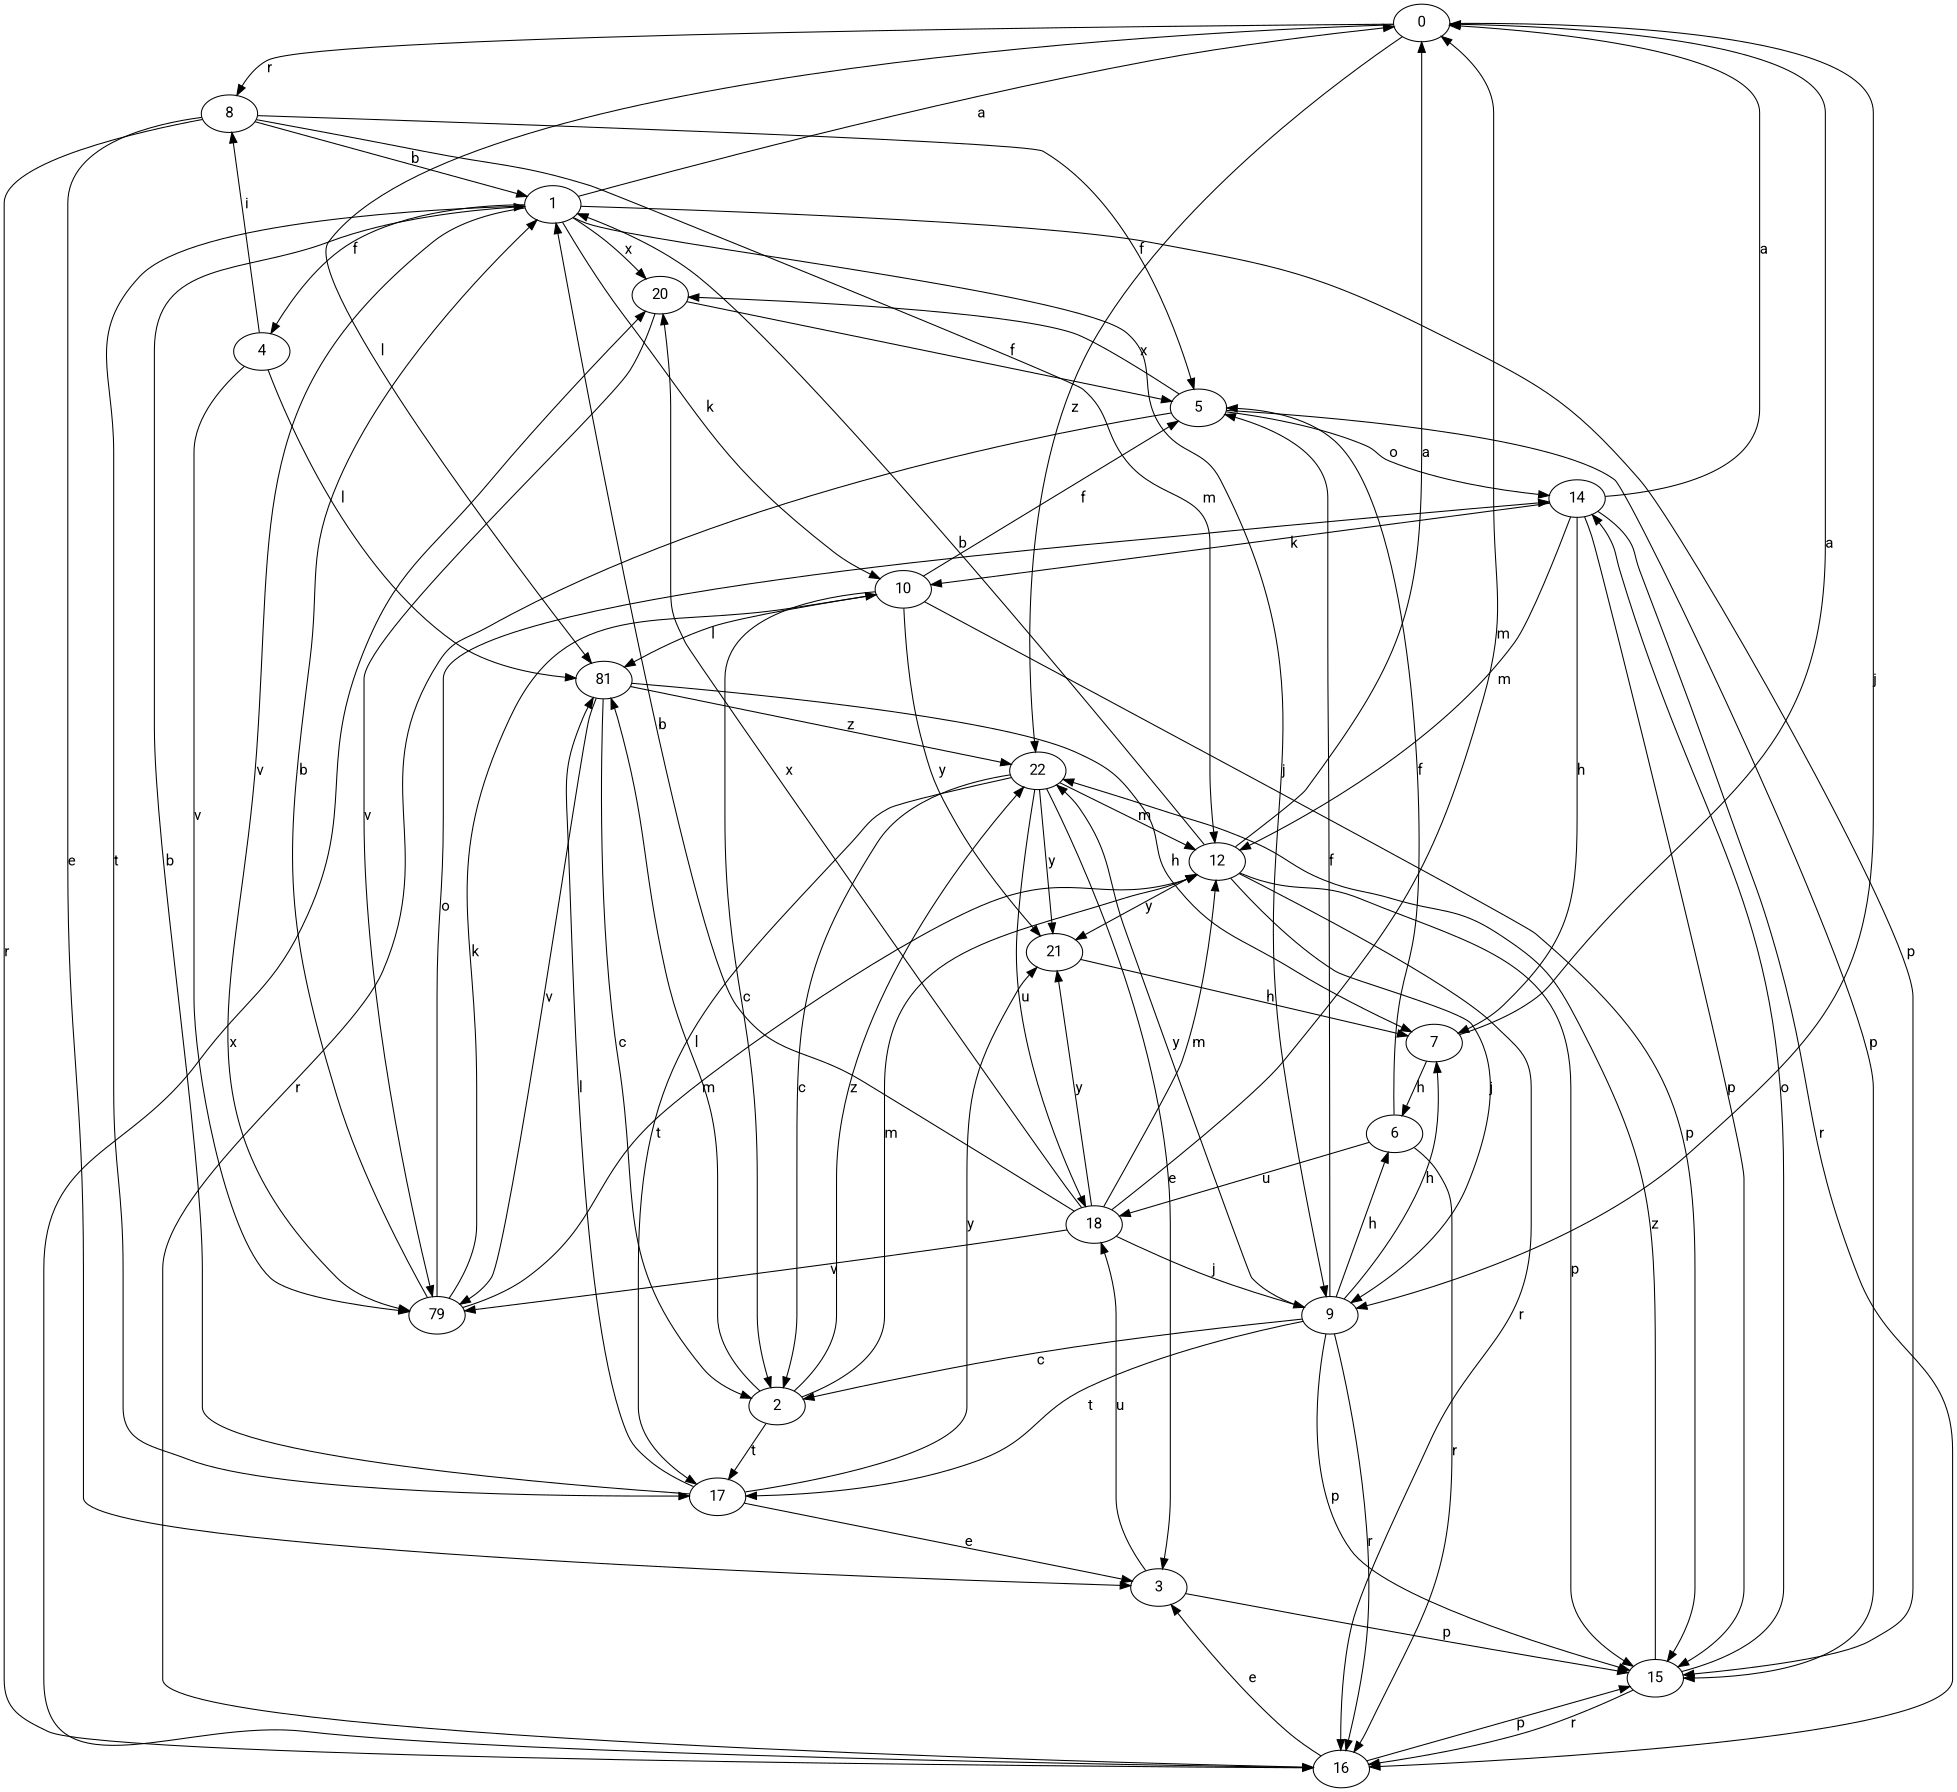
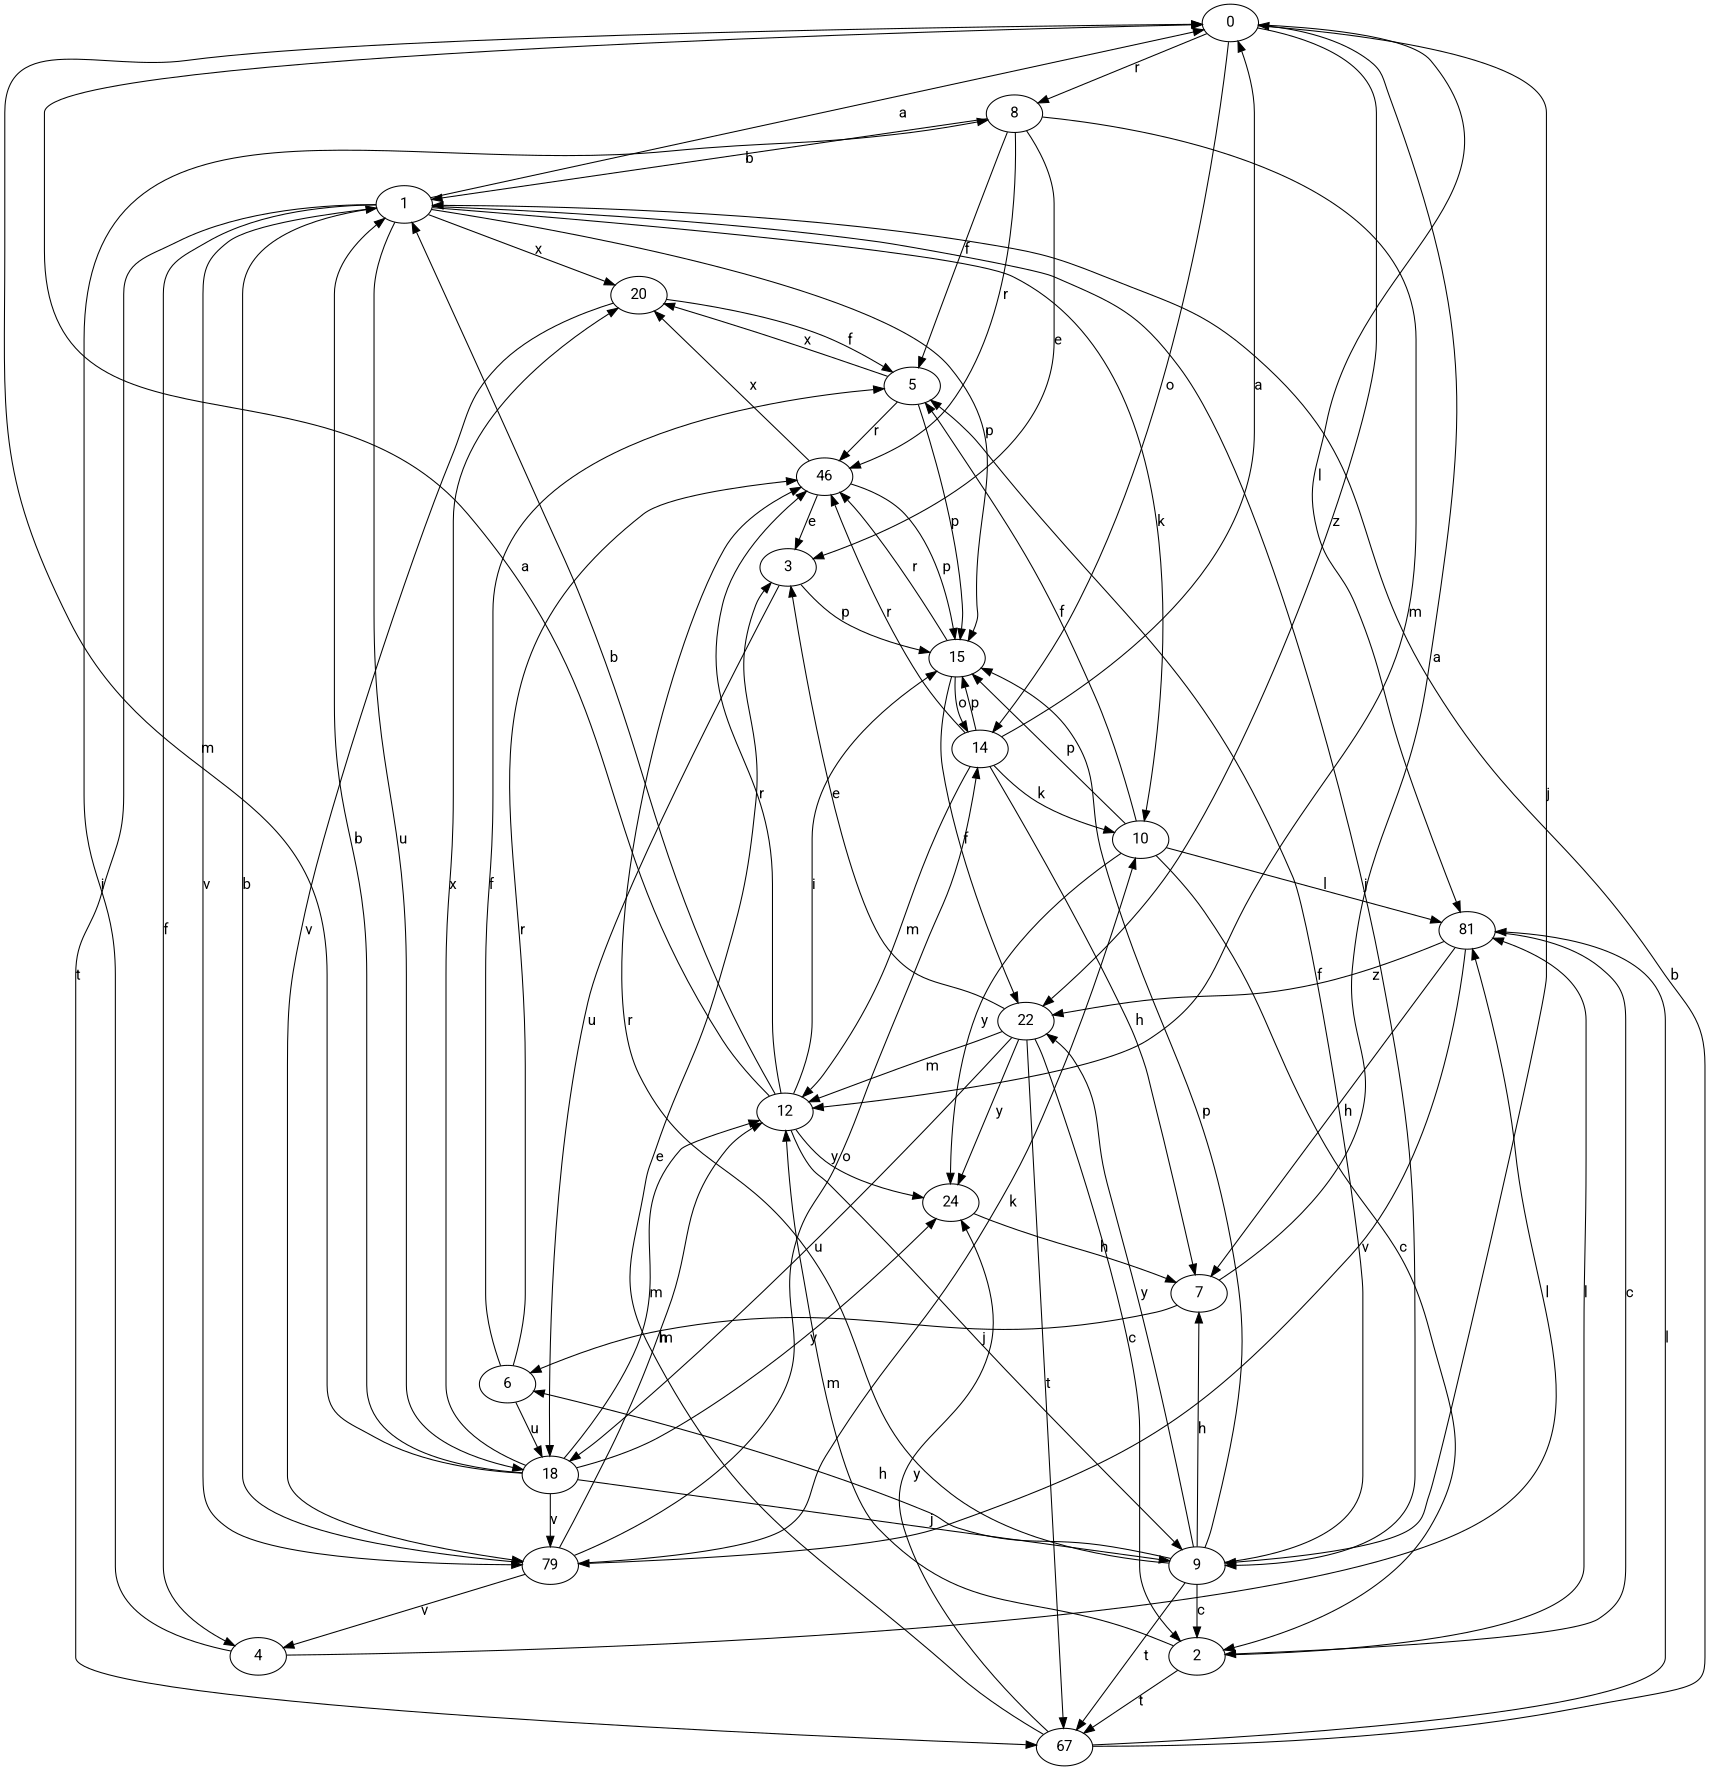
edge "5" -> "14": now "0" -> "14"
edge "1" -> "18": added, label "u"
edge "4" -> "79": reversed
node "21": label "21" -> "24"
edge "2" -> "22": removed, label "z"
edge "15" -> "22": label "z" -> "f"
edge "12" -> "15": label "p" -> "i"
node "17": label "17" -> "67"
node "16": label "16" -> "46"
